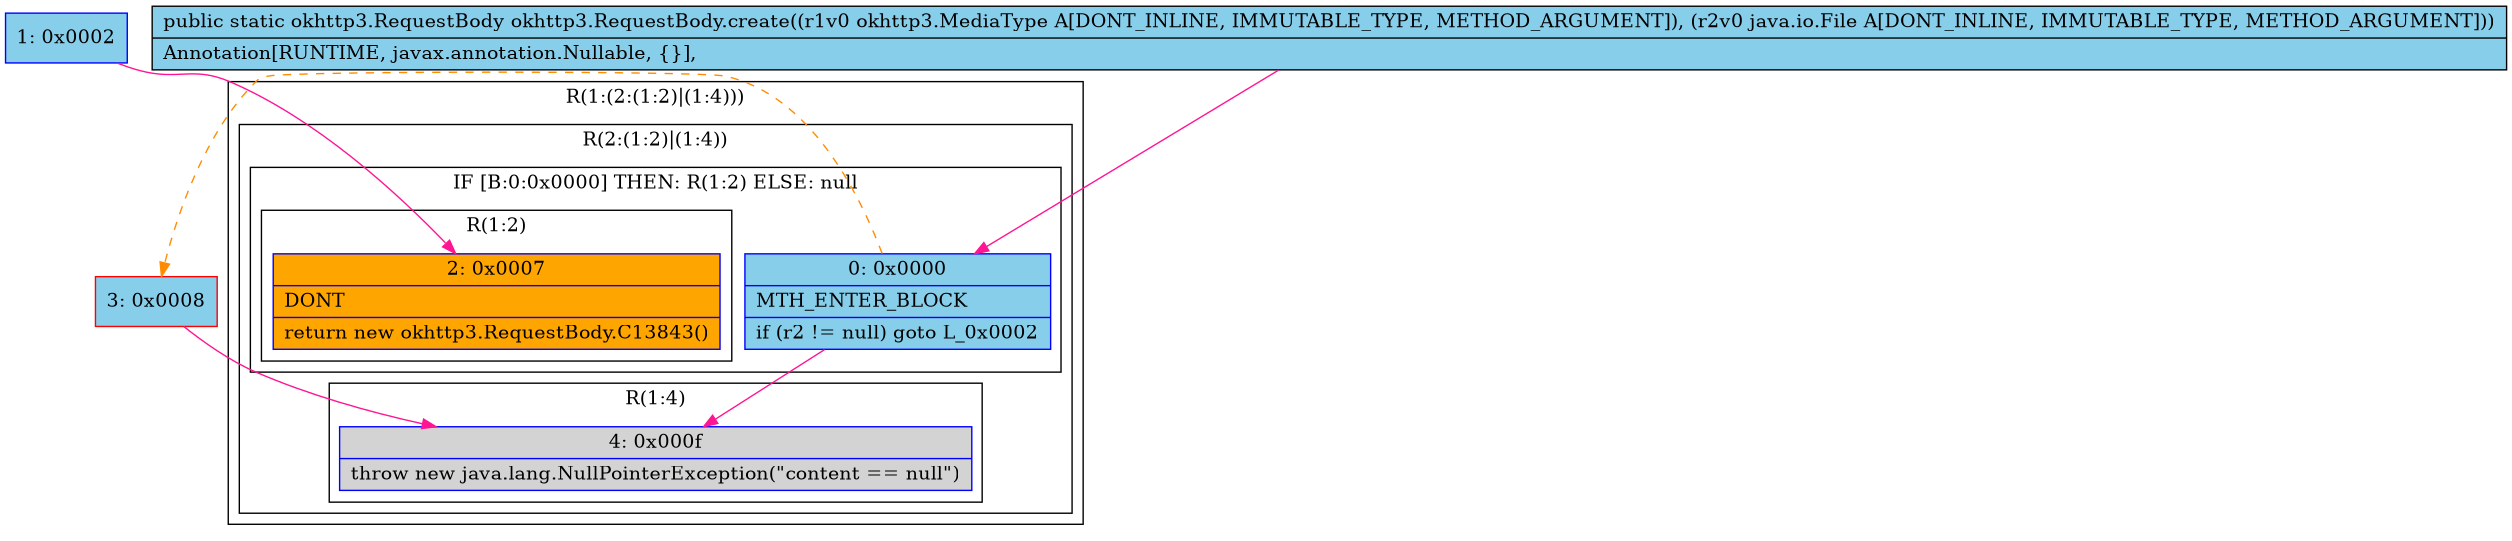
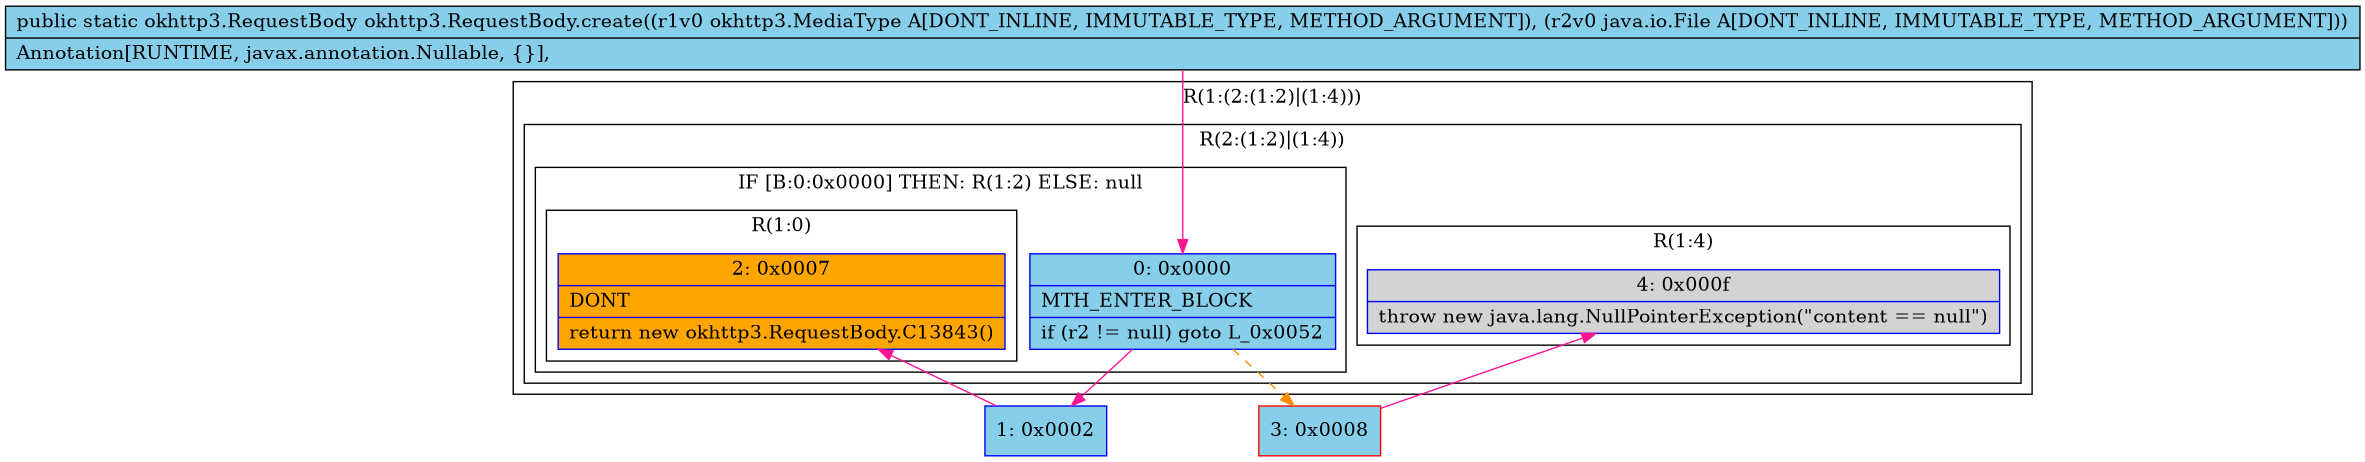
cluster "R(1:2)": label "R(1:2)" -> "R(1:0)"
node "0: 0x0000": text "if (r2 != null) goto L_0x0002" -> "if (r2 != null) goto L_0x0052"
edge "0: 0x0000" -> "4: 0x000f": now "0: 0x0000" -> "1: 0x0002"
